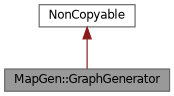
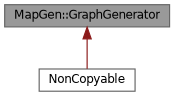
edge "MapGen::GraphGenerator" -> "NonCopyable": reversed
